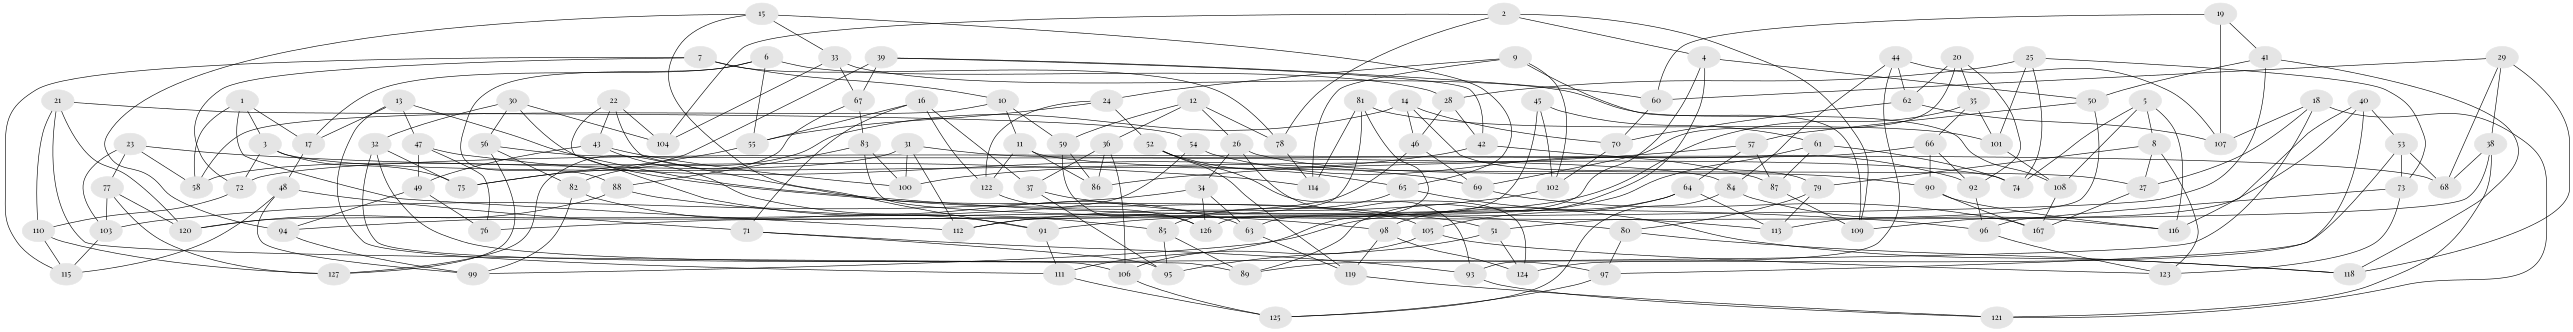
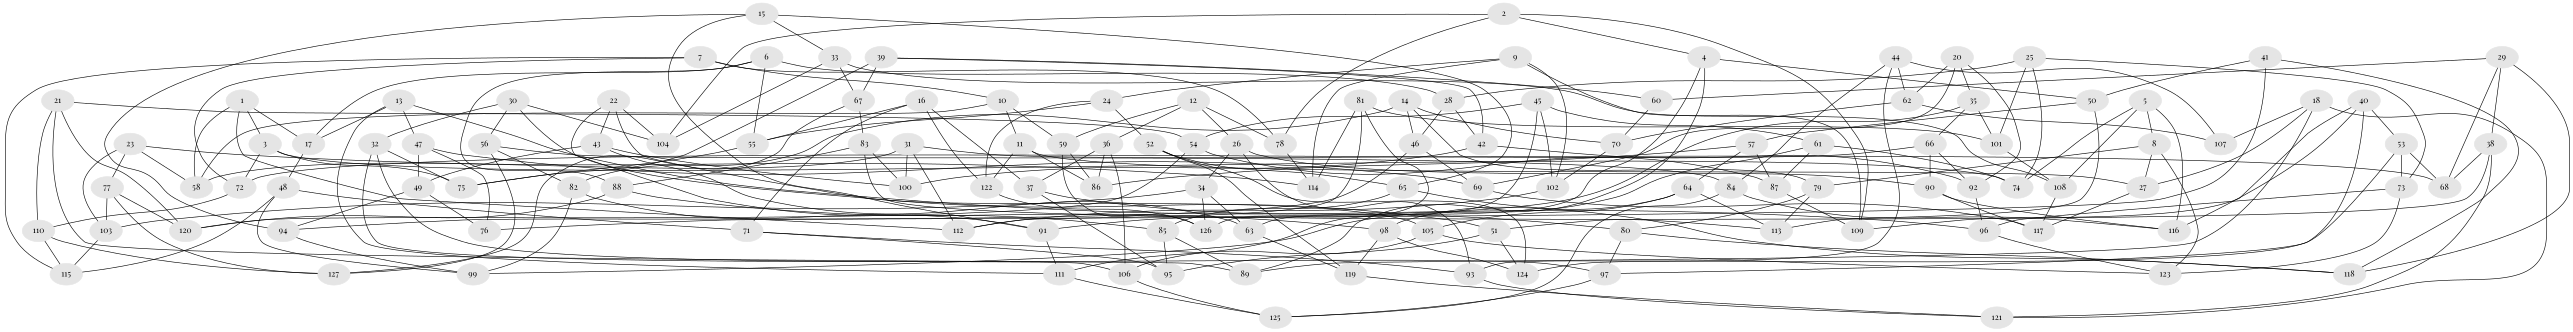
node "19": removed
edge "45" -- "54": added
node "167": label "167" -> "117"
